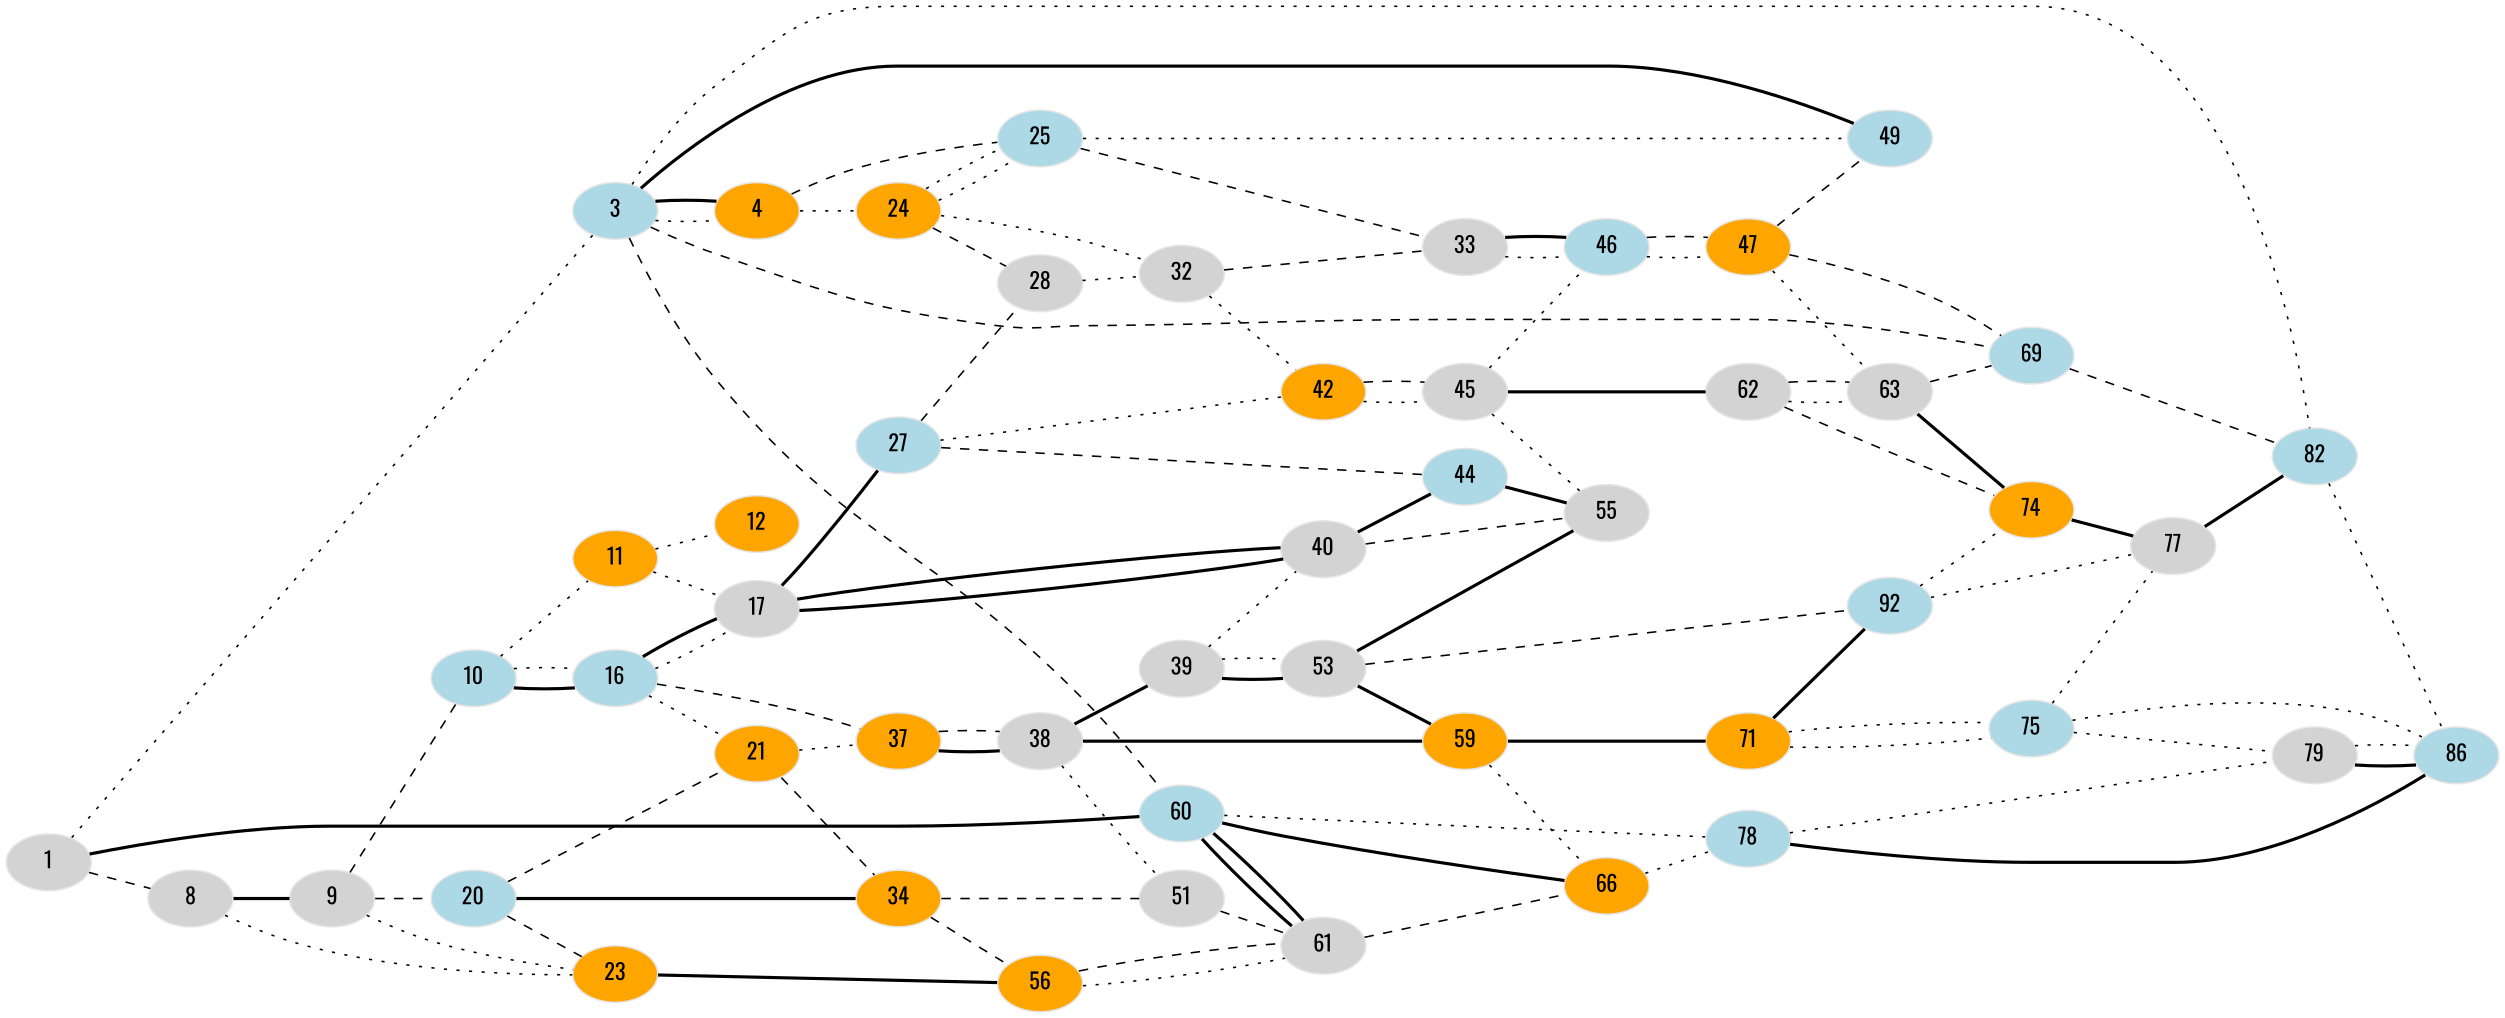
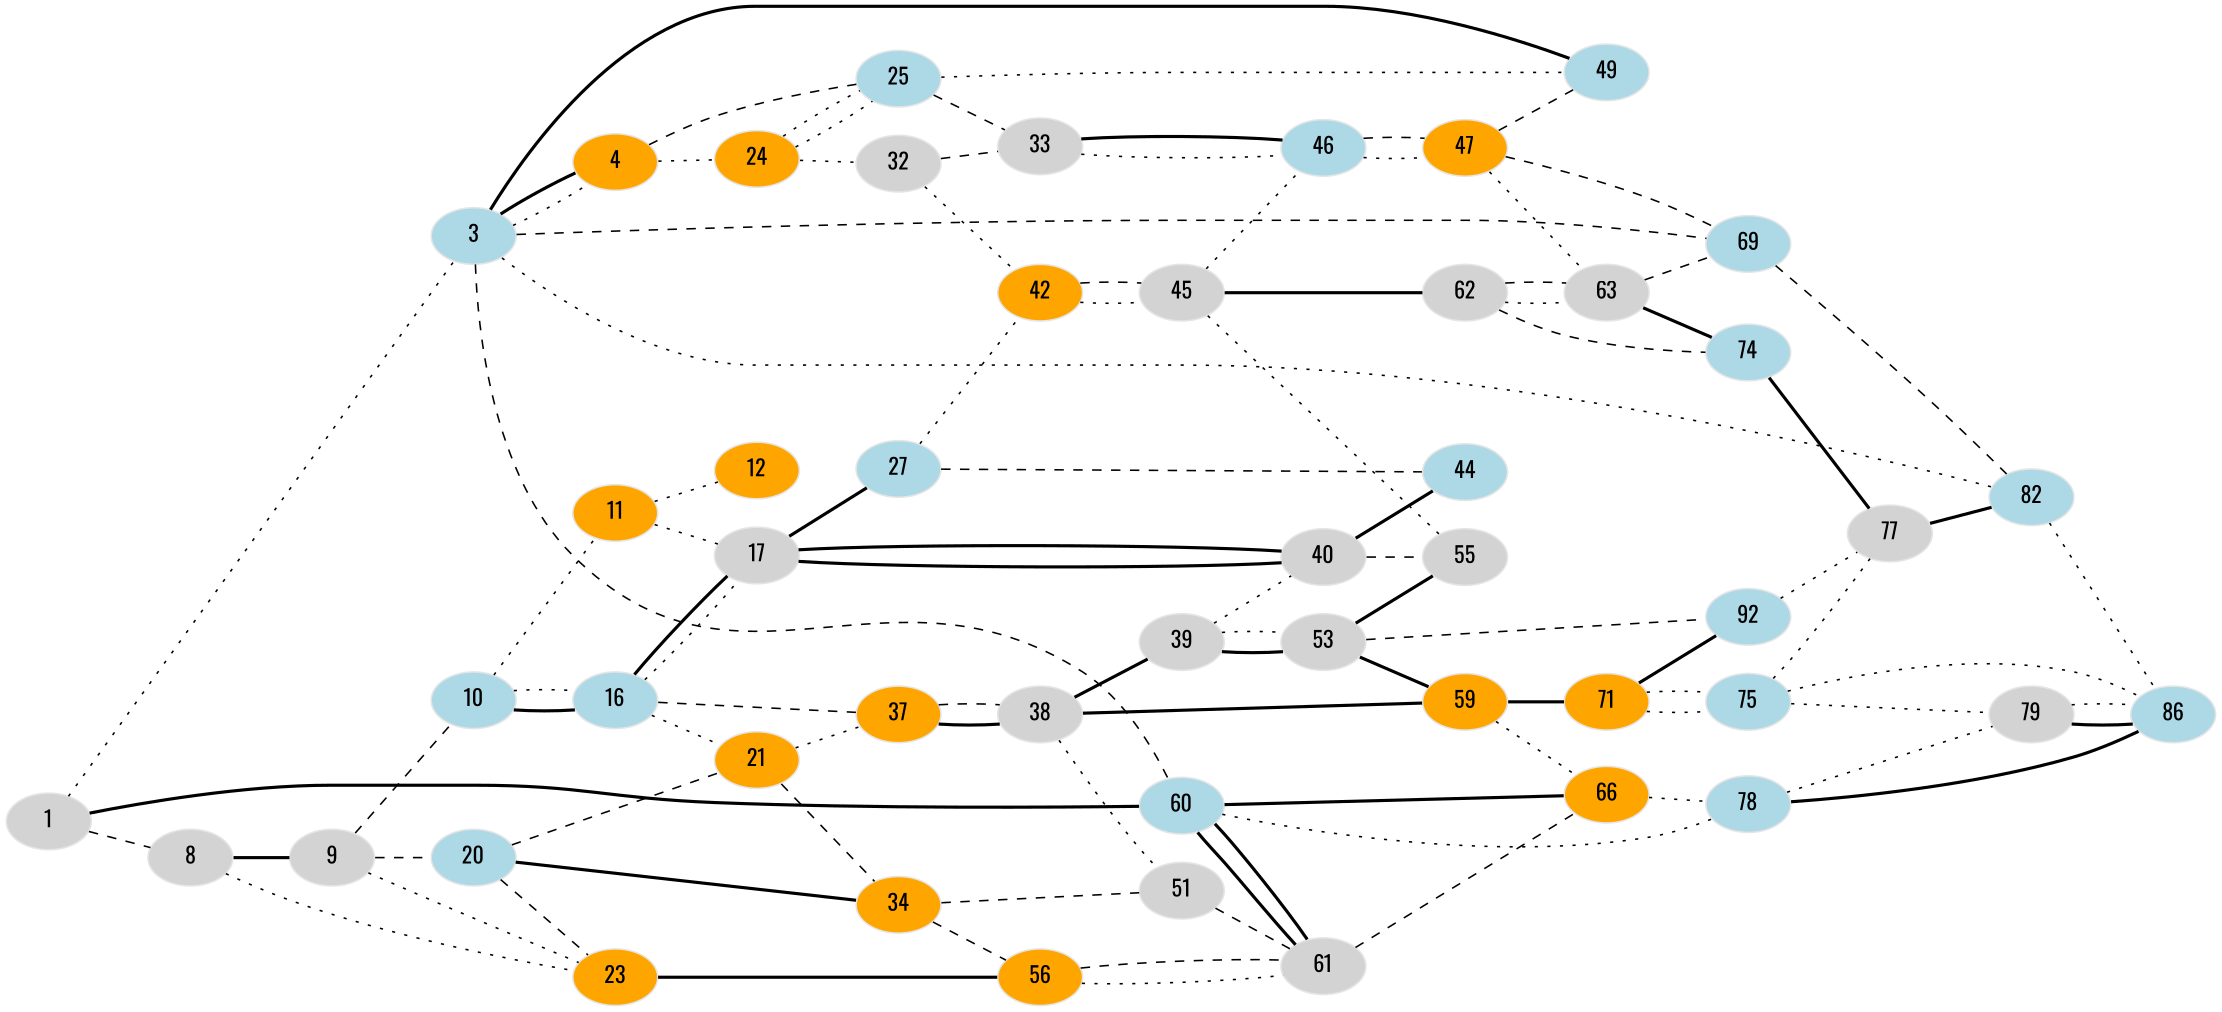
node "28": removed
edge "44" -- "55": removed
node "74": fillcolor orange -> lightblue
edge "74" -- "92": removed
